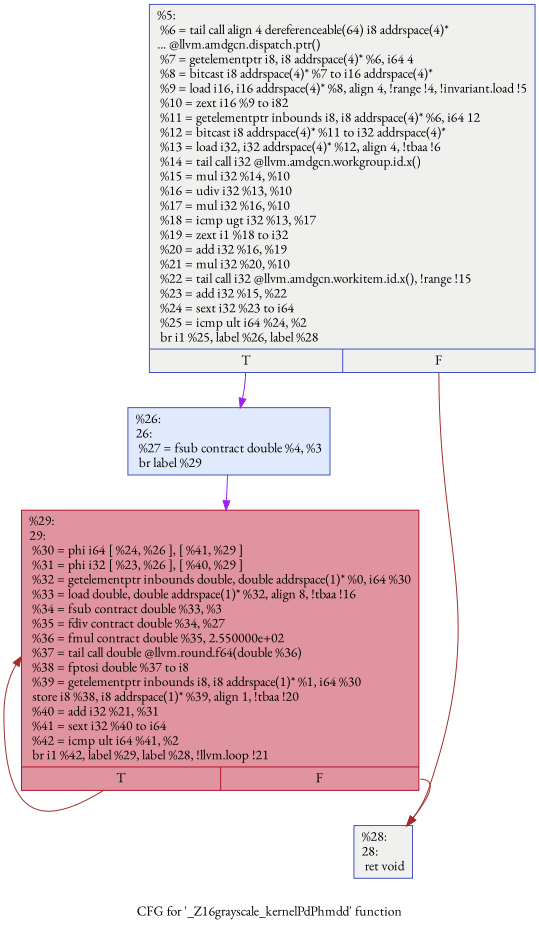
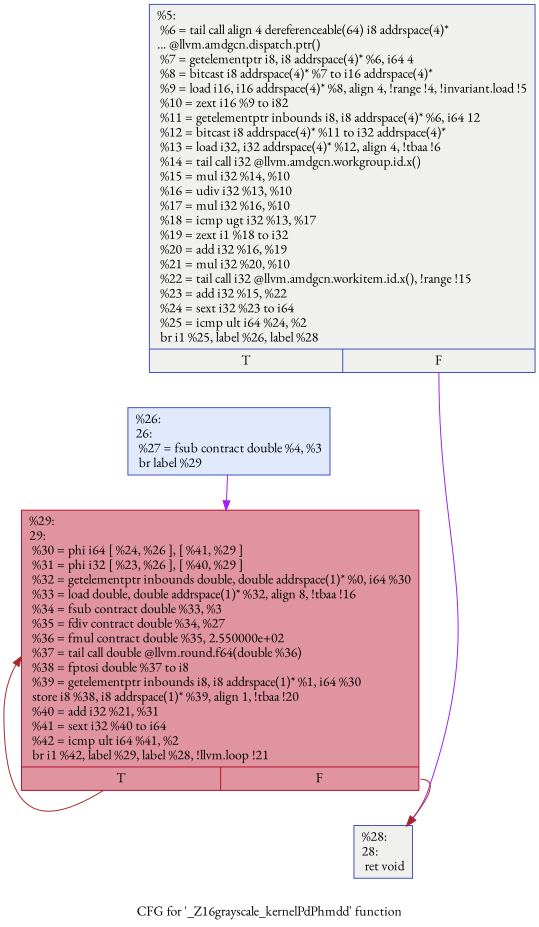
edge "%5:" -> "%26:": removed
edge "%5:" -> "%28:": color brown -> purple
